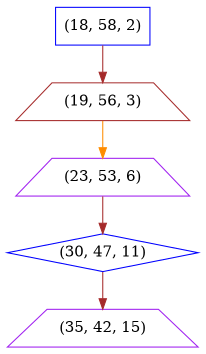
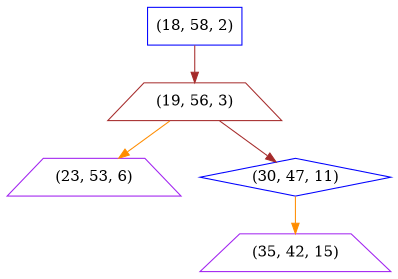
edge "(23, 53, 6)" -> "(30, 47, 11)": now "(19, 56, 3)" -> "(30, 47, 11)"
edge "(30, 47, 11)" -> "(35, 42, 15)": color brown -> darkorange
